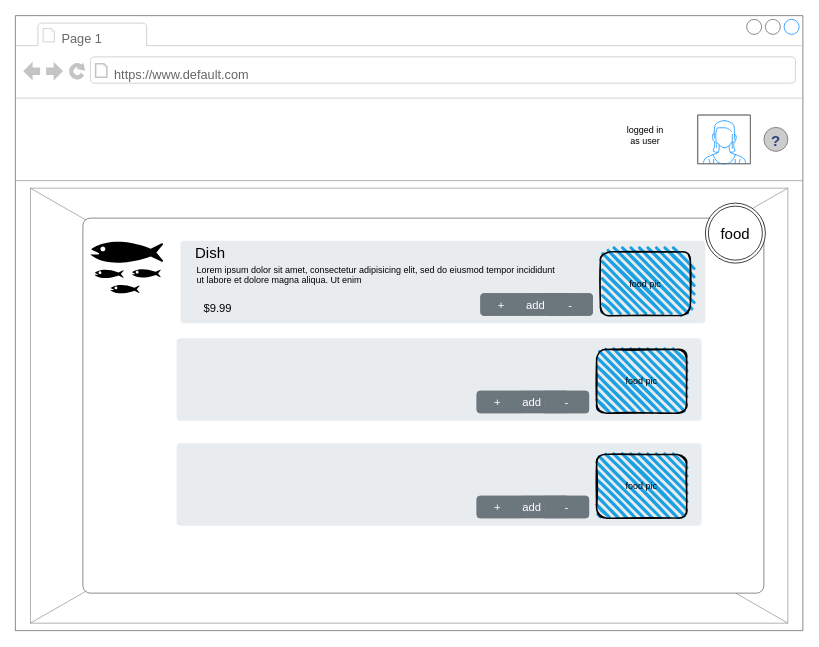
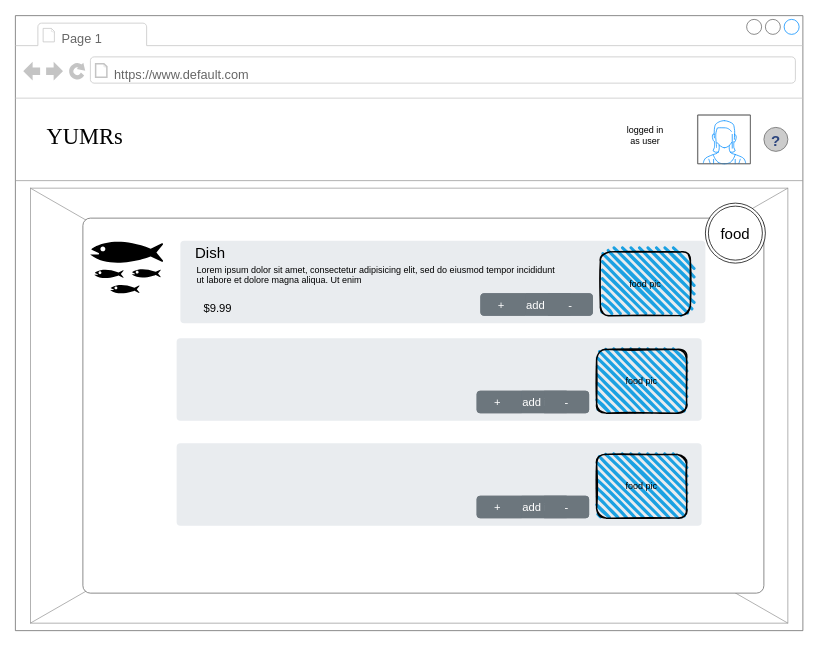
node "YUMRs": added
